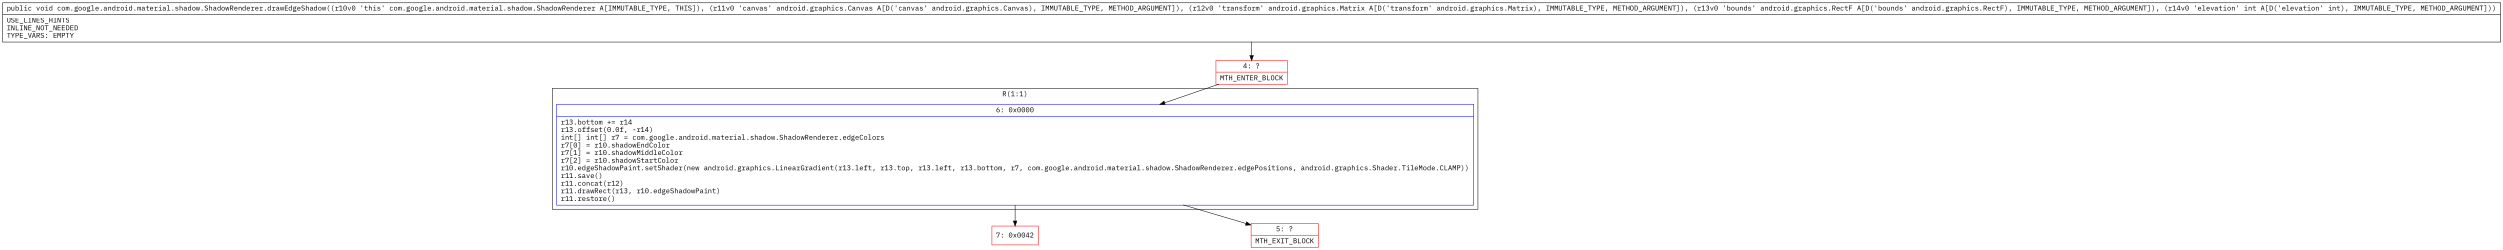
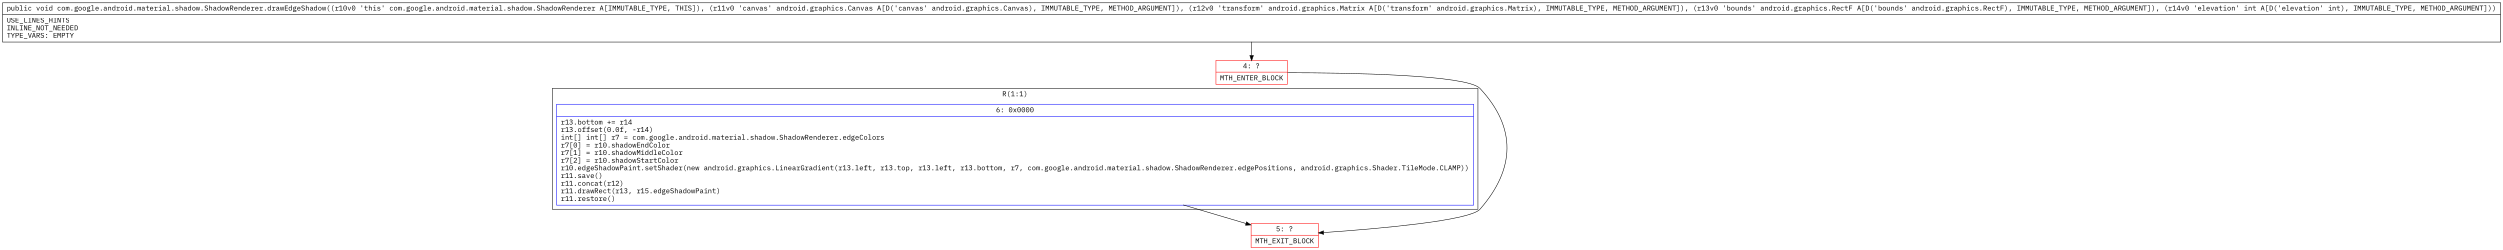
edge "4: ?" -> "6: 0x0000": now "4: ?" -> "5: ?"
node "6: 0x0000": text "r11.drawRect(r13, r10.edgeShadowPaint)" -> "r11.drawRect(r13, r15.edgeShadowPaint)"
node "7: 0x0042": removed
